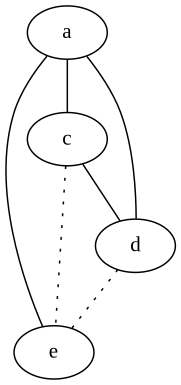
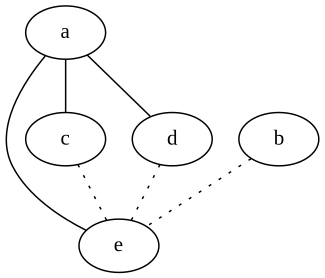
node "b": added
edge "c" -- "d": removed
